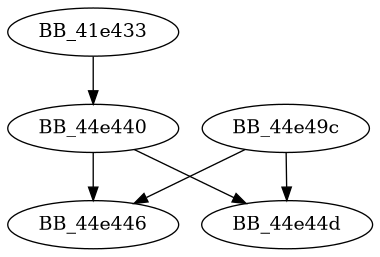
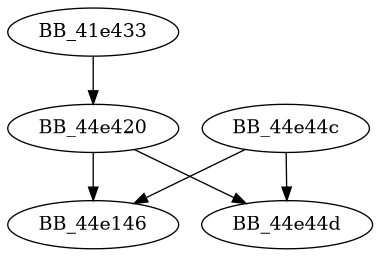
node "BB_44e440": label "BB_44e440" -> "BB_44e420"
node "BB_44e49c": label "BB_44e49c" -> "BB_44e44c"
node "BB_44e446": label "BB_44e446" -> "BB_44e146"
